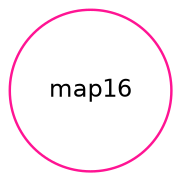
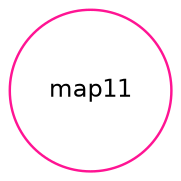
node "map16": label "map16" -> "map11"
